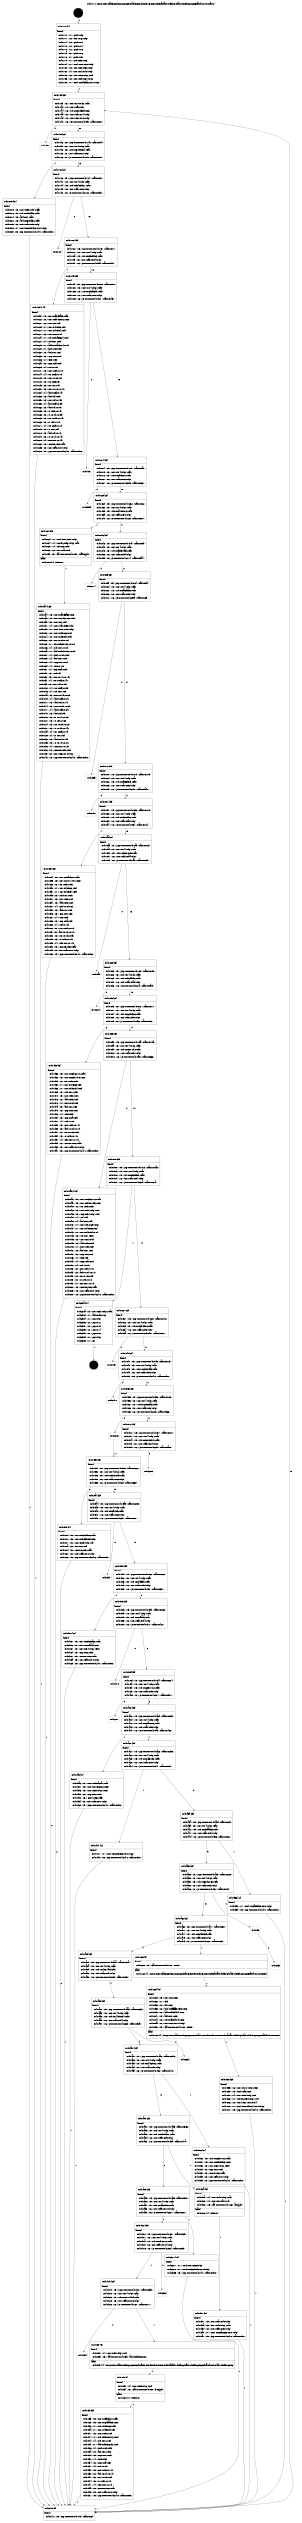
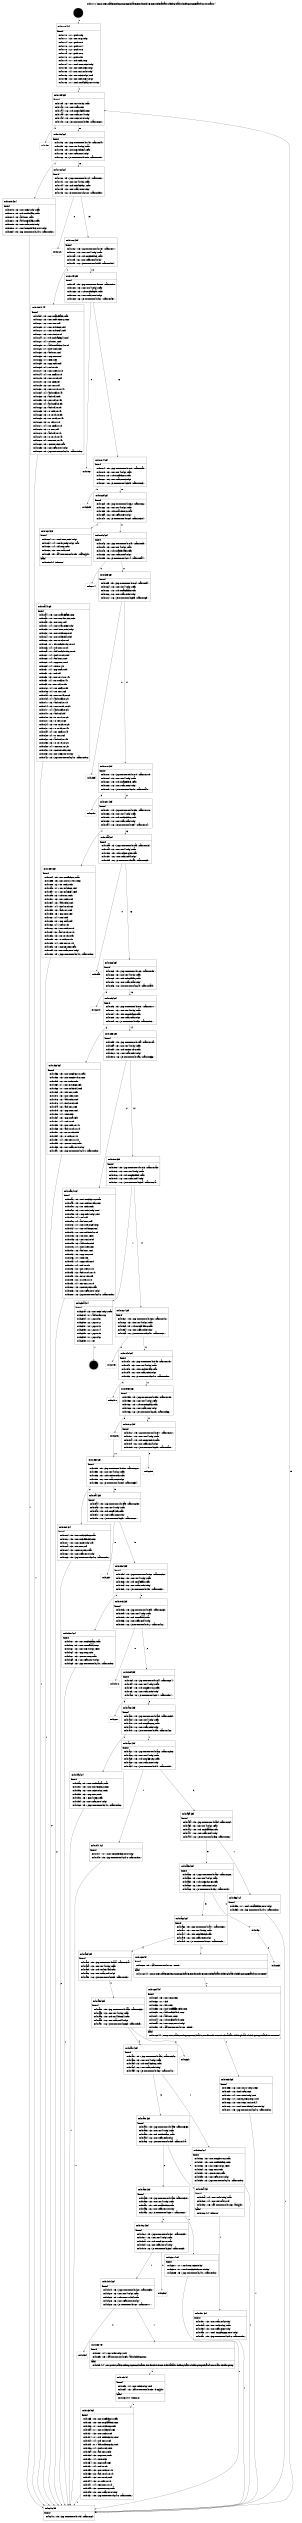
edge "0x401c8d [23]" -> "0x401ca4 [163]": removed, label "1"
